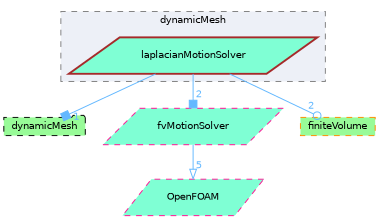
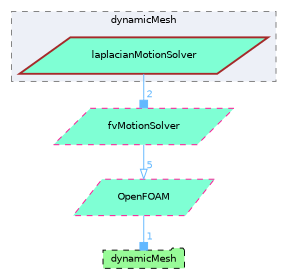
edge "laplacianMotionSolver" -> "dynamicMesh": now "OpenFOAM" -> "dynamicMesh"
node "finiteVolume": removed
